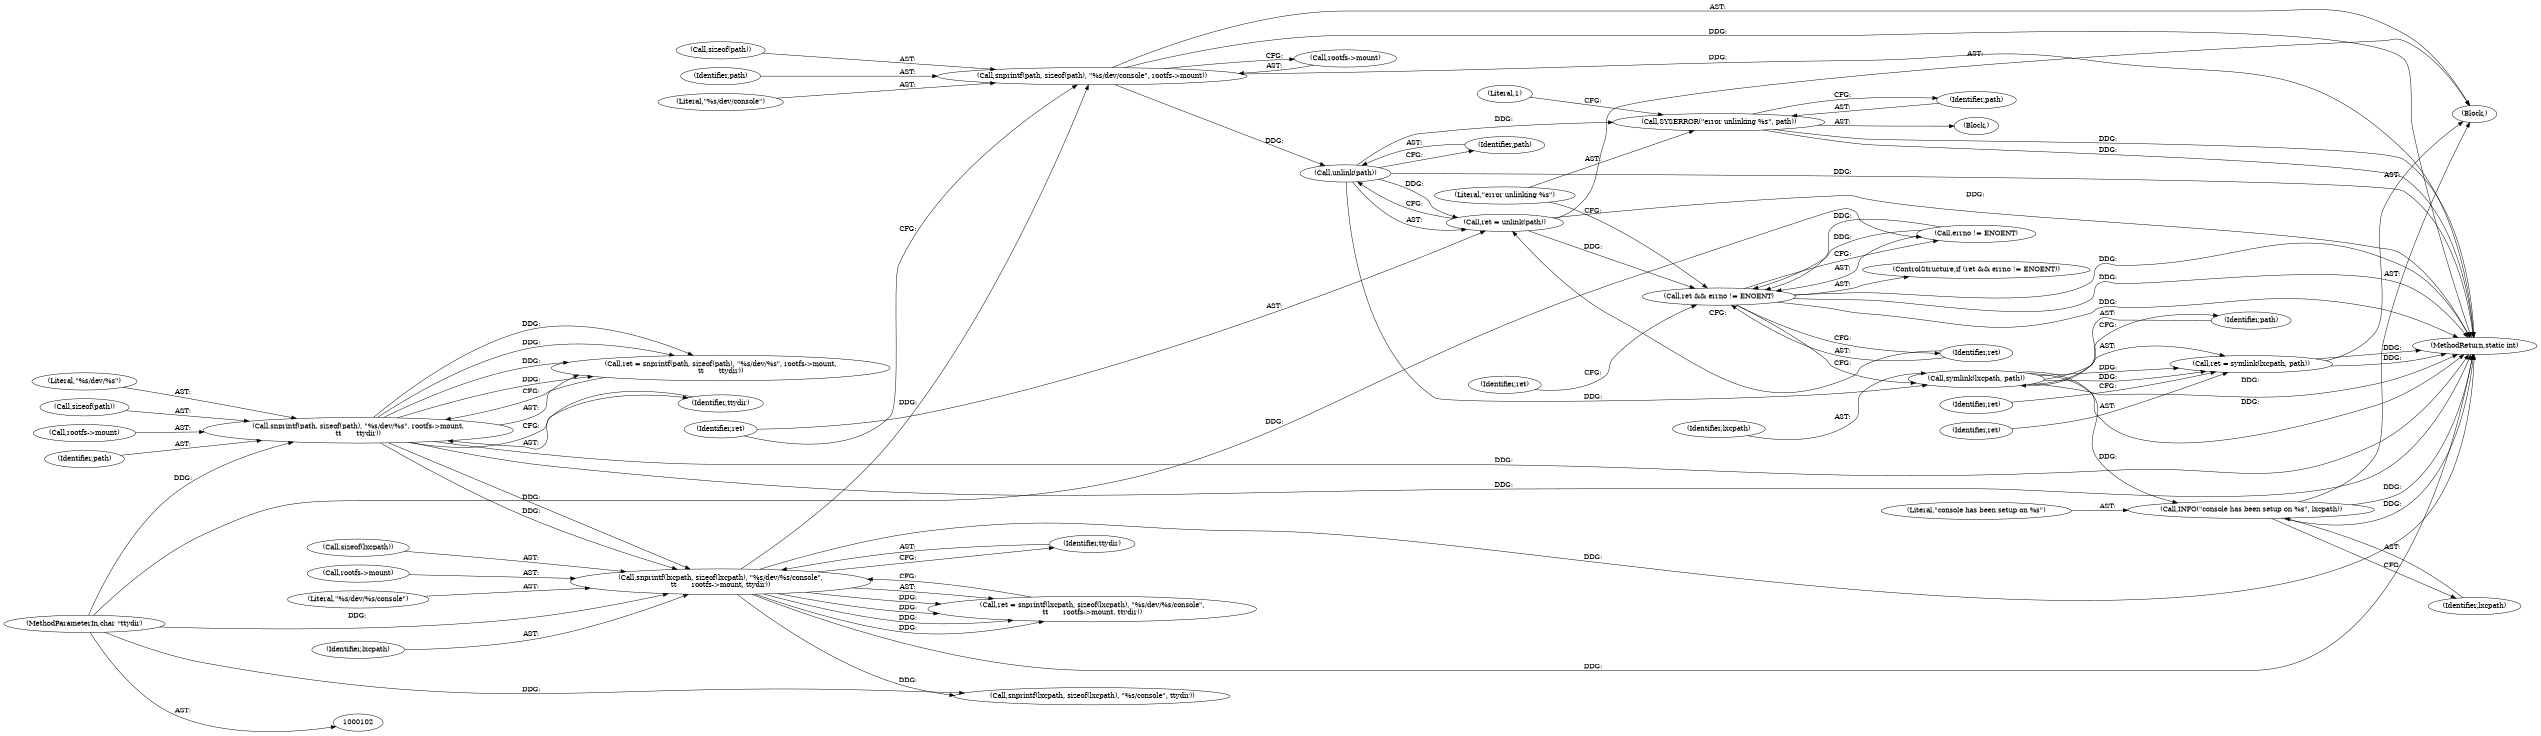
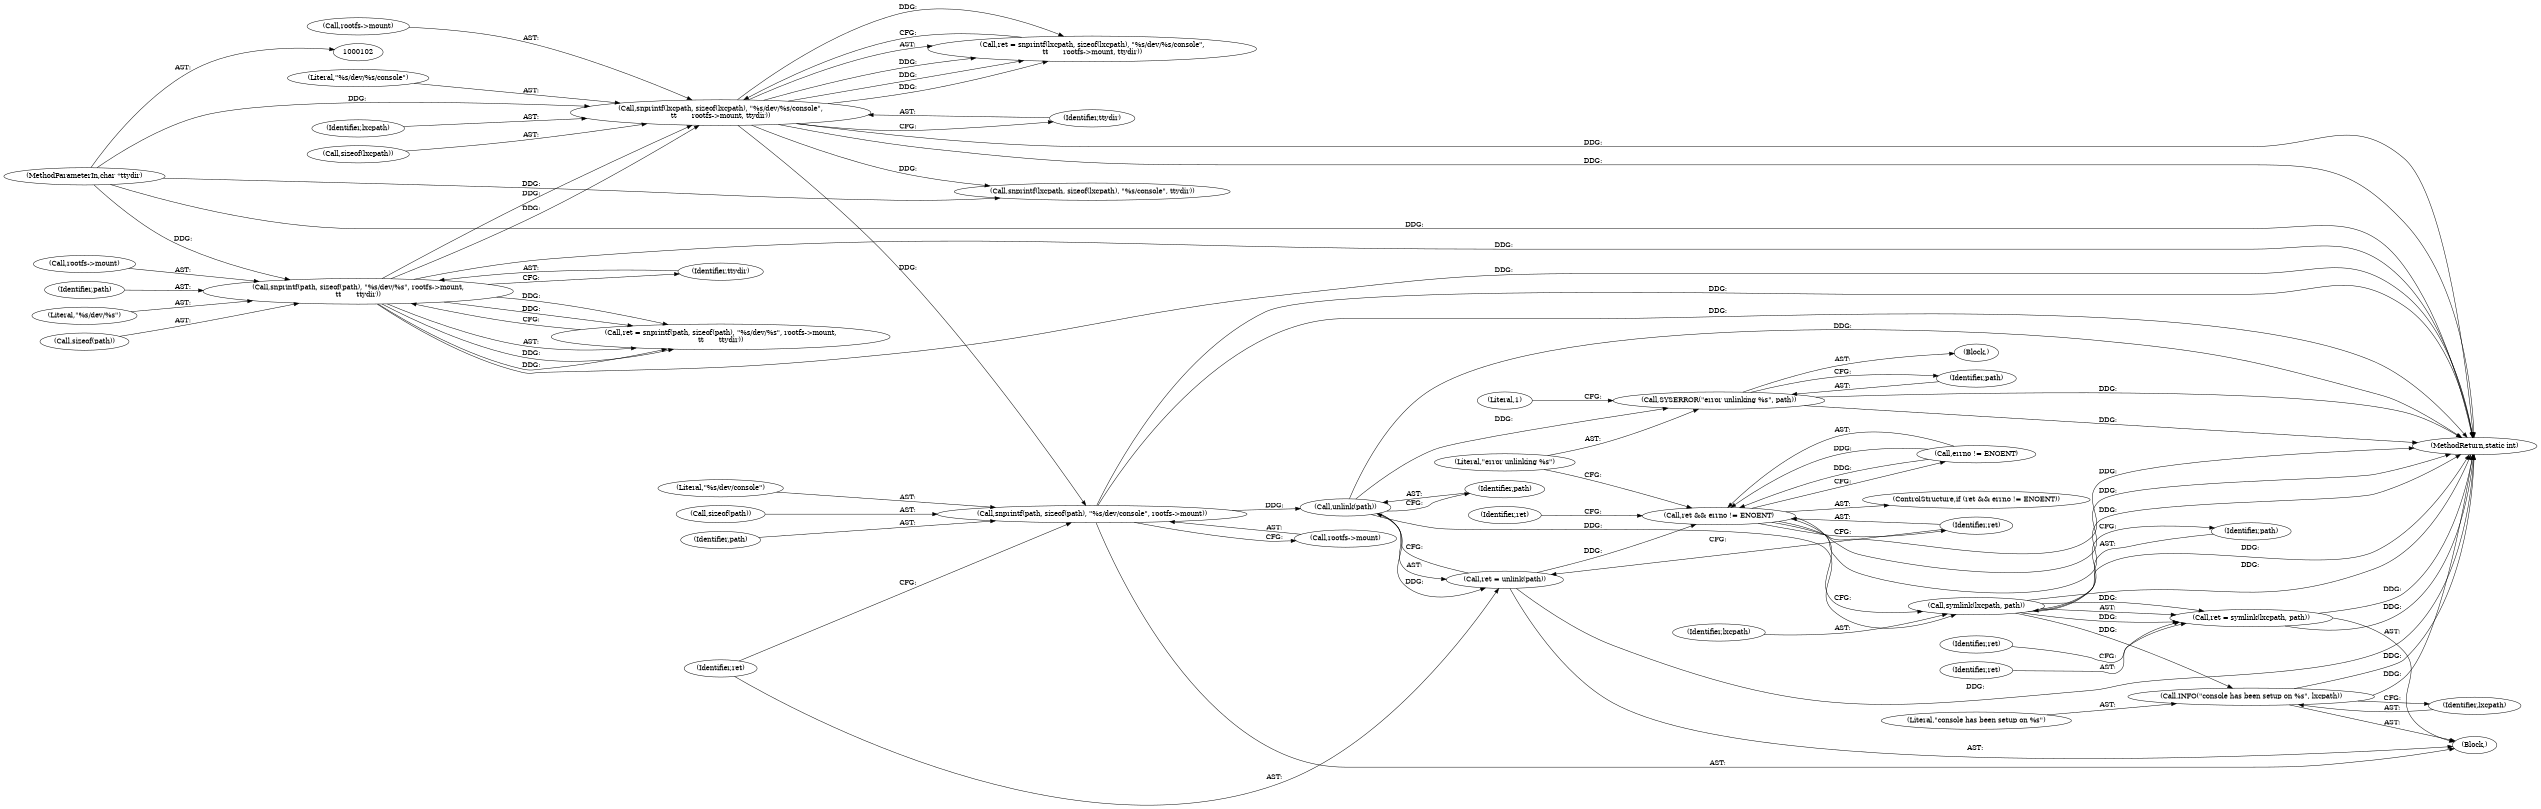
edge "(MethodParameterIn,char *ttydir)" -> "(Call,errno != ENOENT)": now "(MethodParameterIn,char *ttydir)" -> "(MethodReturn,static int)"
